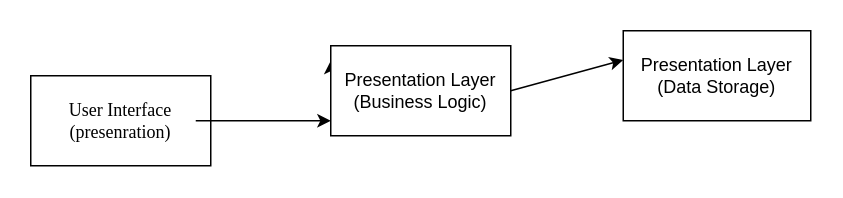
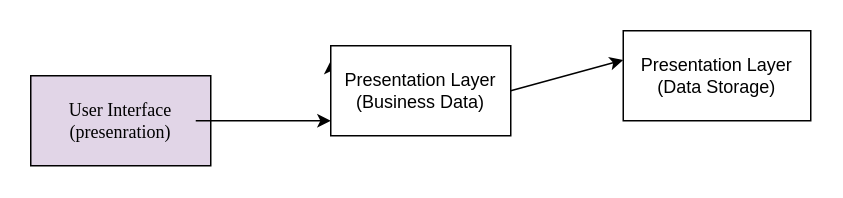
node "Presentation Layer (Business Logic)": label "Presentation Layer (Business Logic)" -> "Presentation Layer (Business Data)"
node "User Interface (presenration)": fillcolor #ffffff -> #e1d5e7
